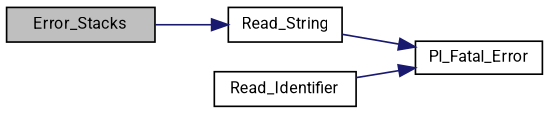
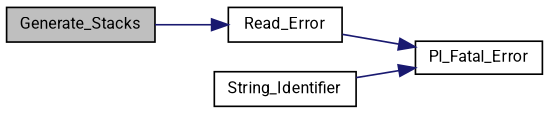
node "Error_Stacks": label "Error_Stacks" -> "Generate_Stacks"
node "Read_String": label "Read_String" -> "Read_Error"
node "Read_Identifier": label "Read_Identifier" -> "String_Identifier"
